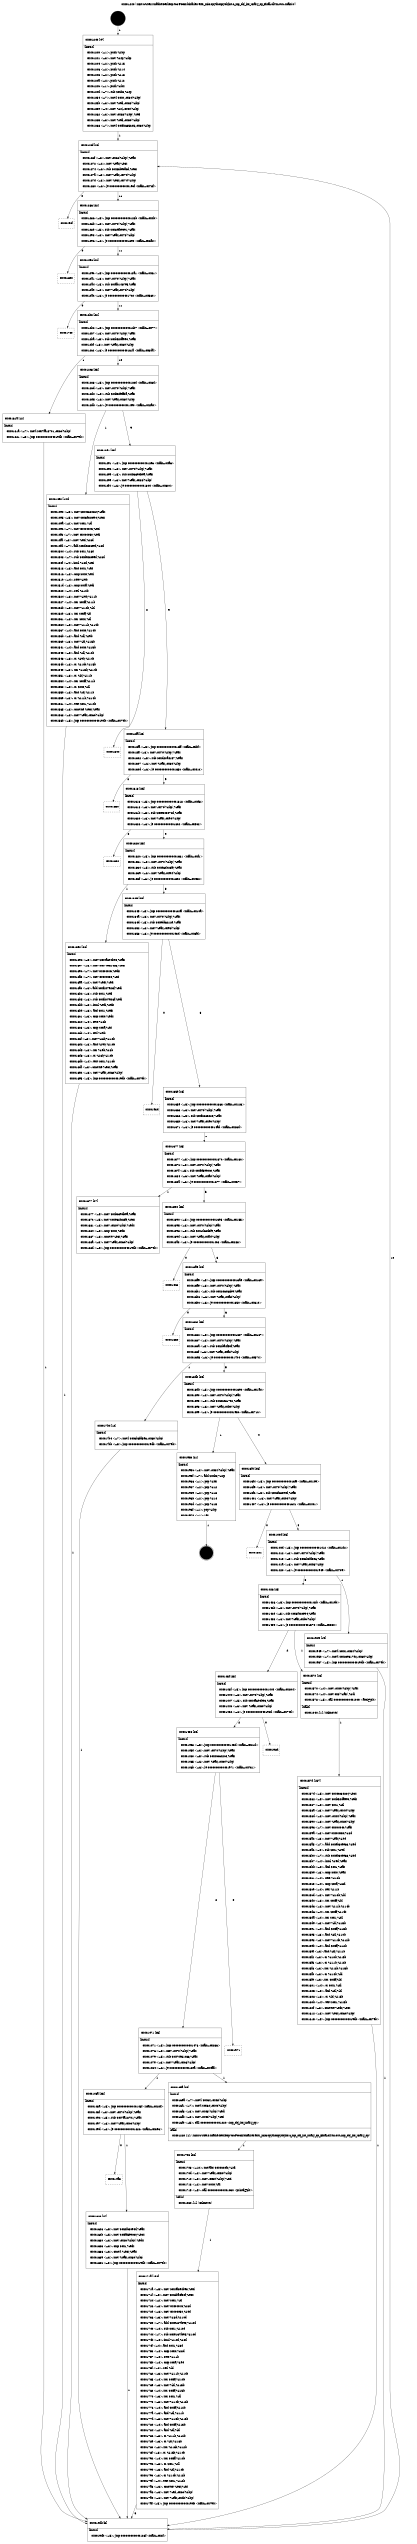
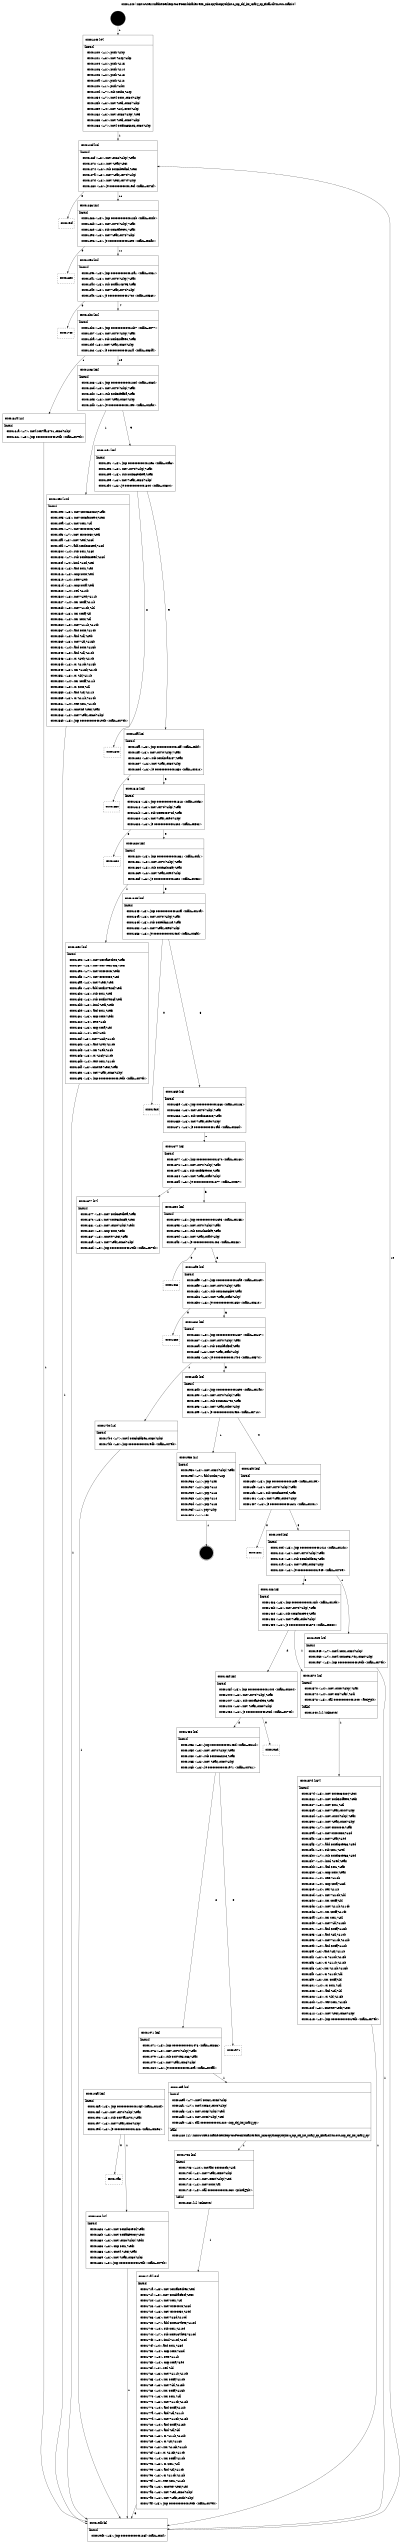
edge "0x40129c [22]" -> "0x4012b2 [22]": label " 11" -> " 7"
edge "0x401390 [25]" -> "0x4014c8": reversed
edge "0x401471 [25]" -> "0x40148a [25]": removed, label "1"
